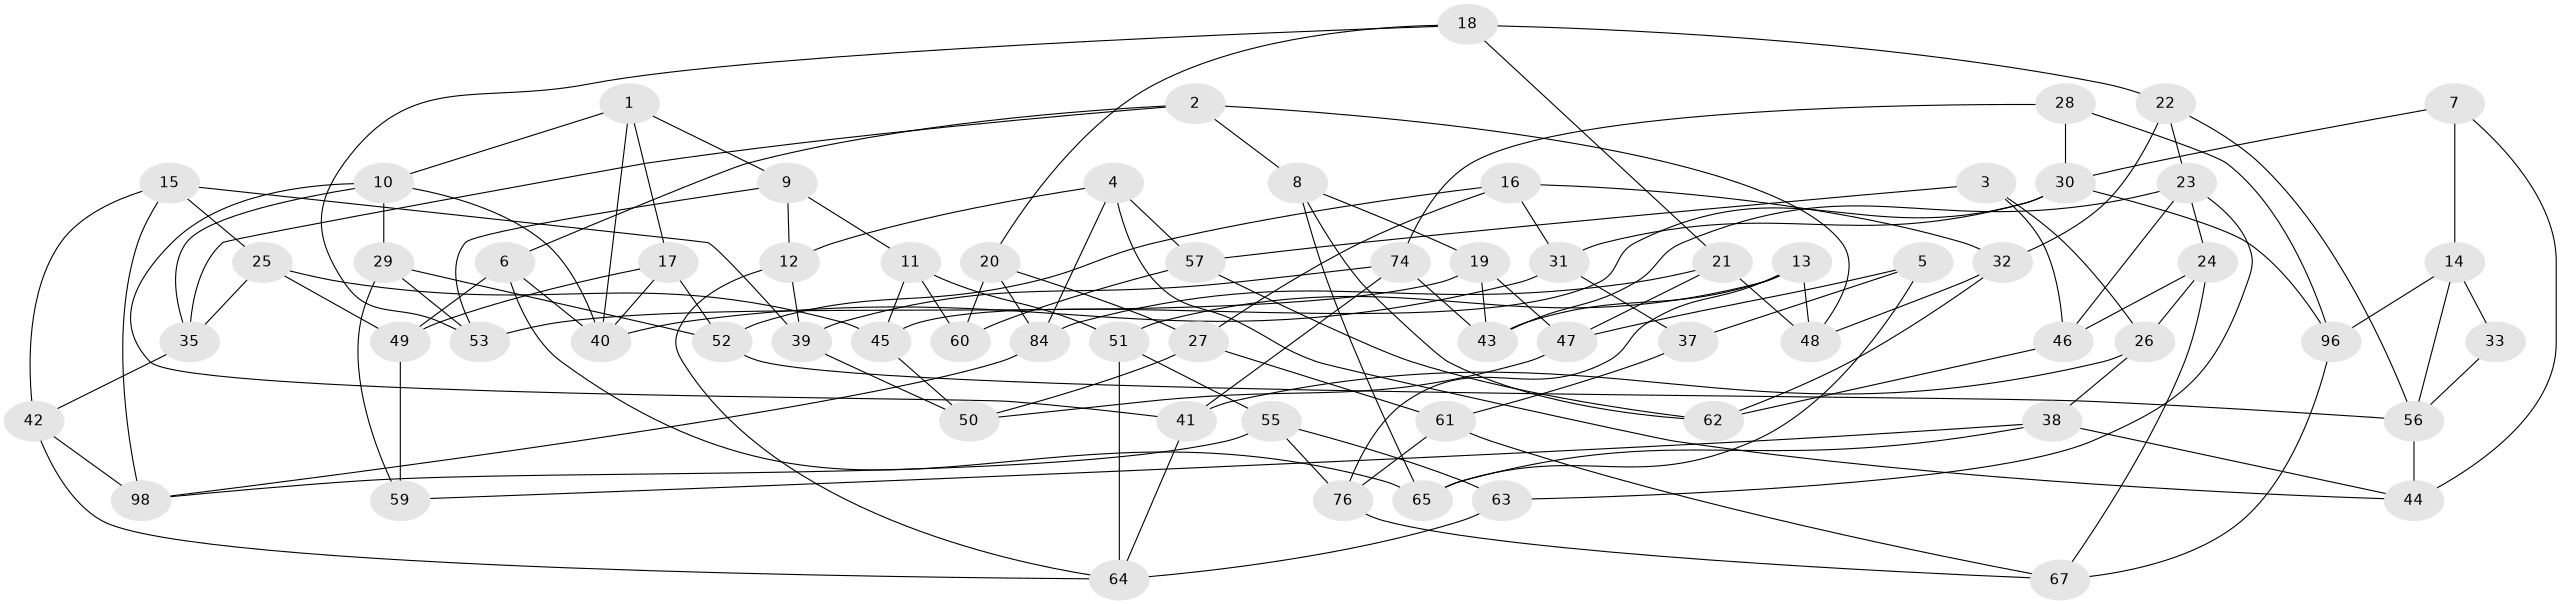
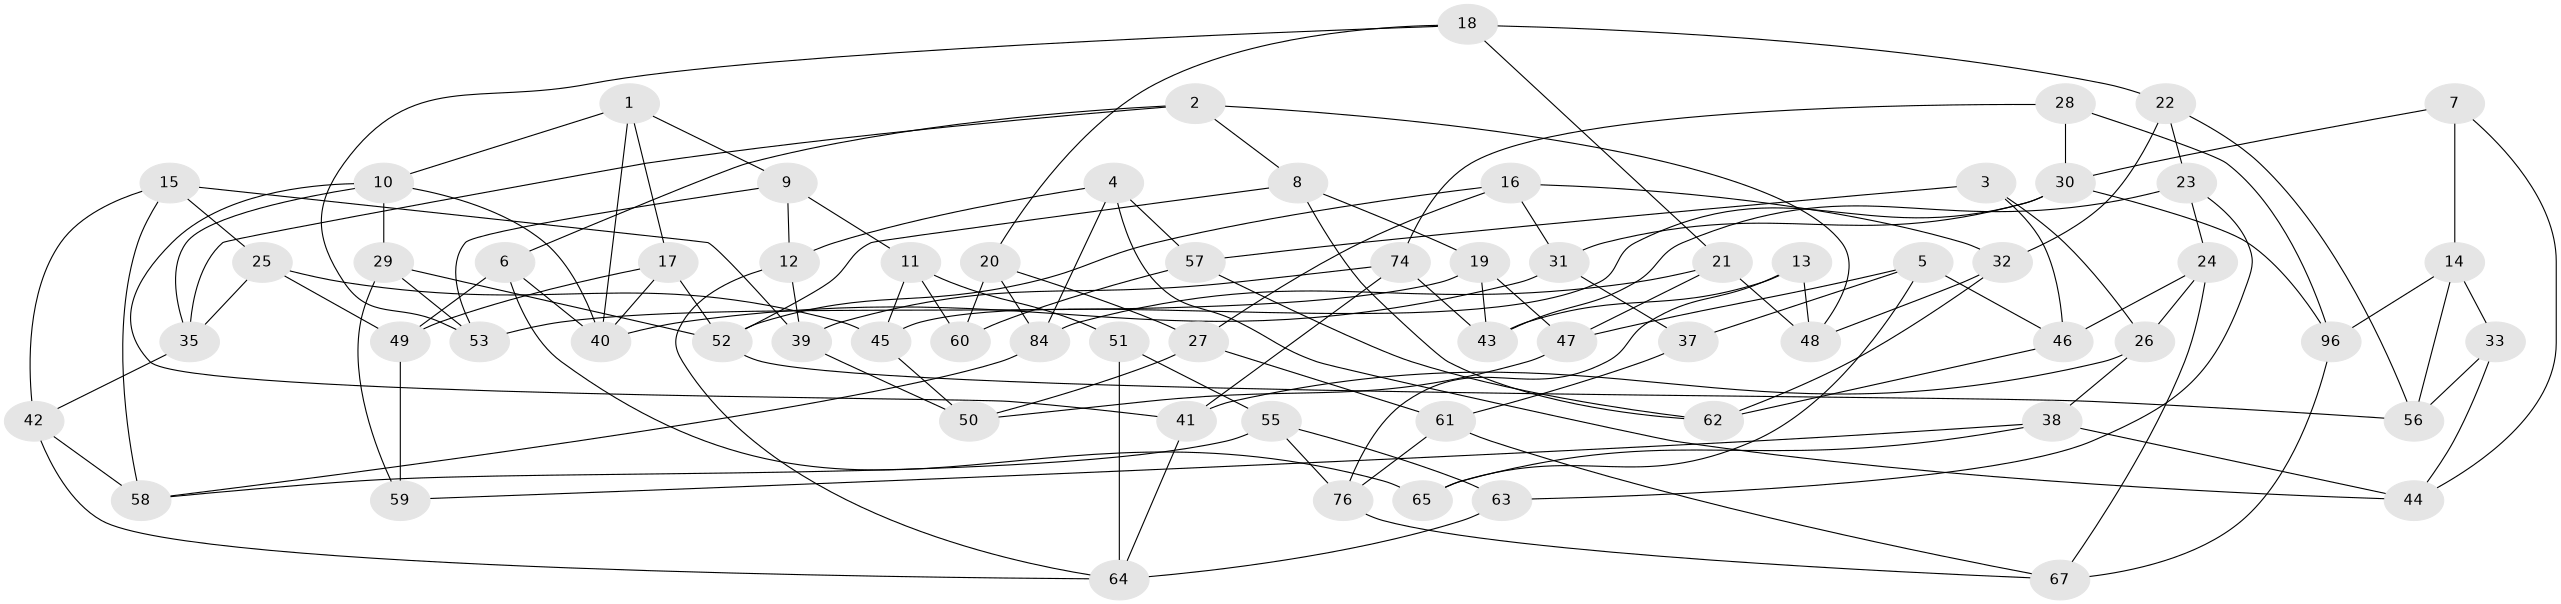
edge "23" -- "46": now "5" -- "46"
edge "13" -- "51": removed
edge "8" -- "65": now "8" -- "52"
edge "56" -- "44": now "33" -- "44"
node "98": label "98" -> "58"
